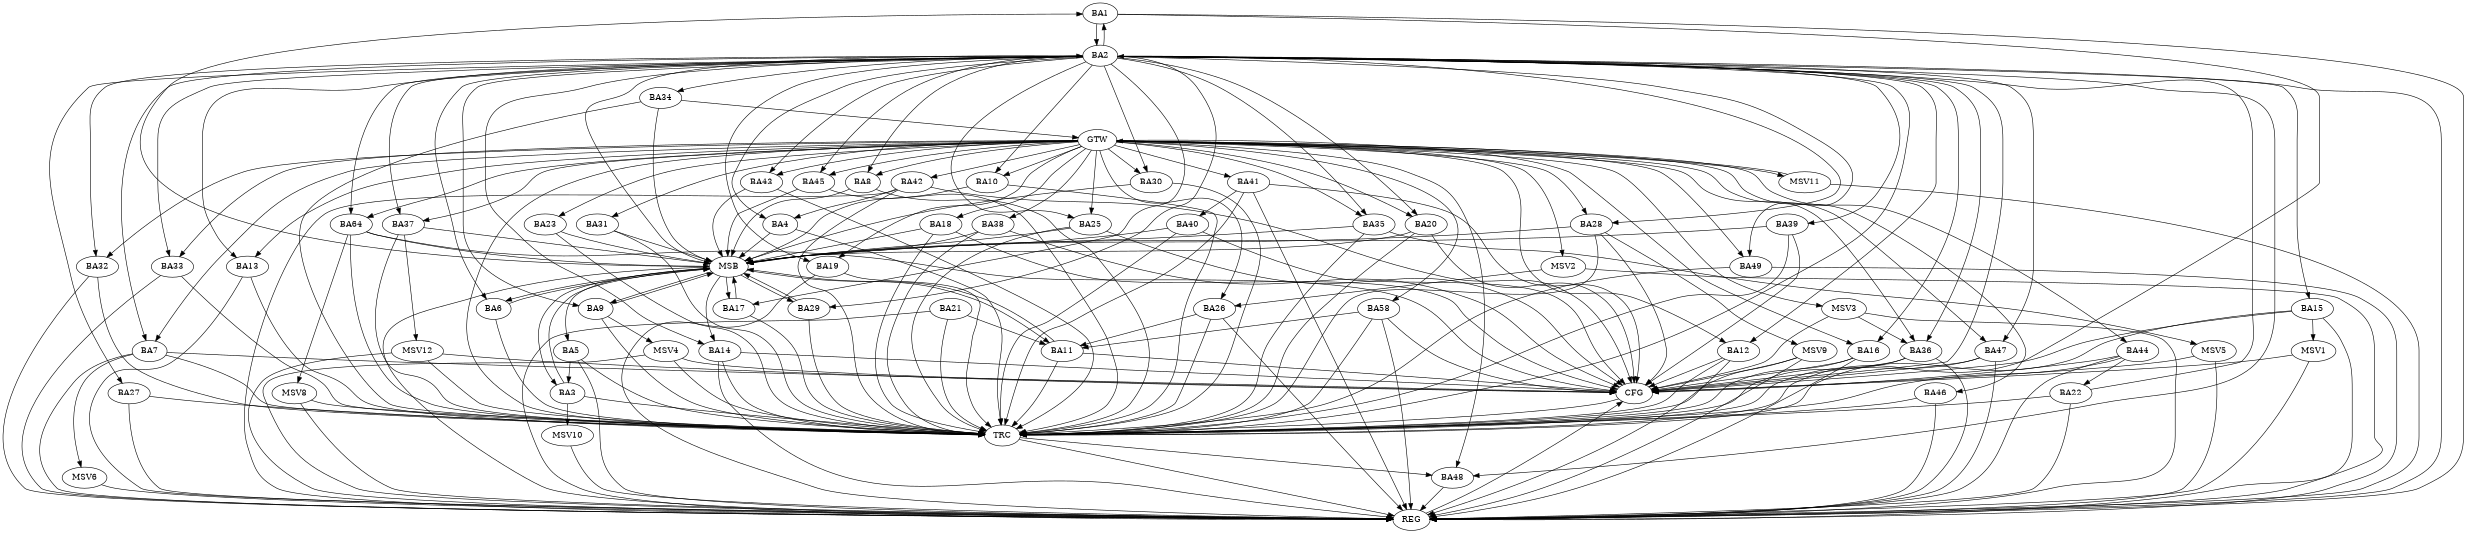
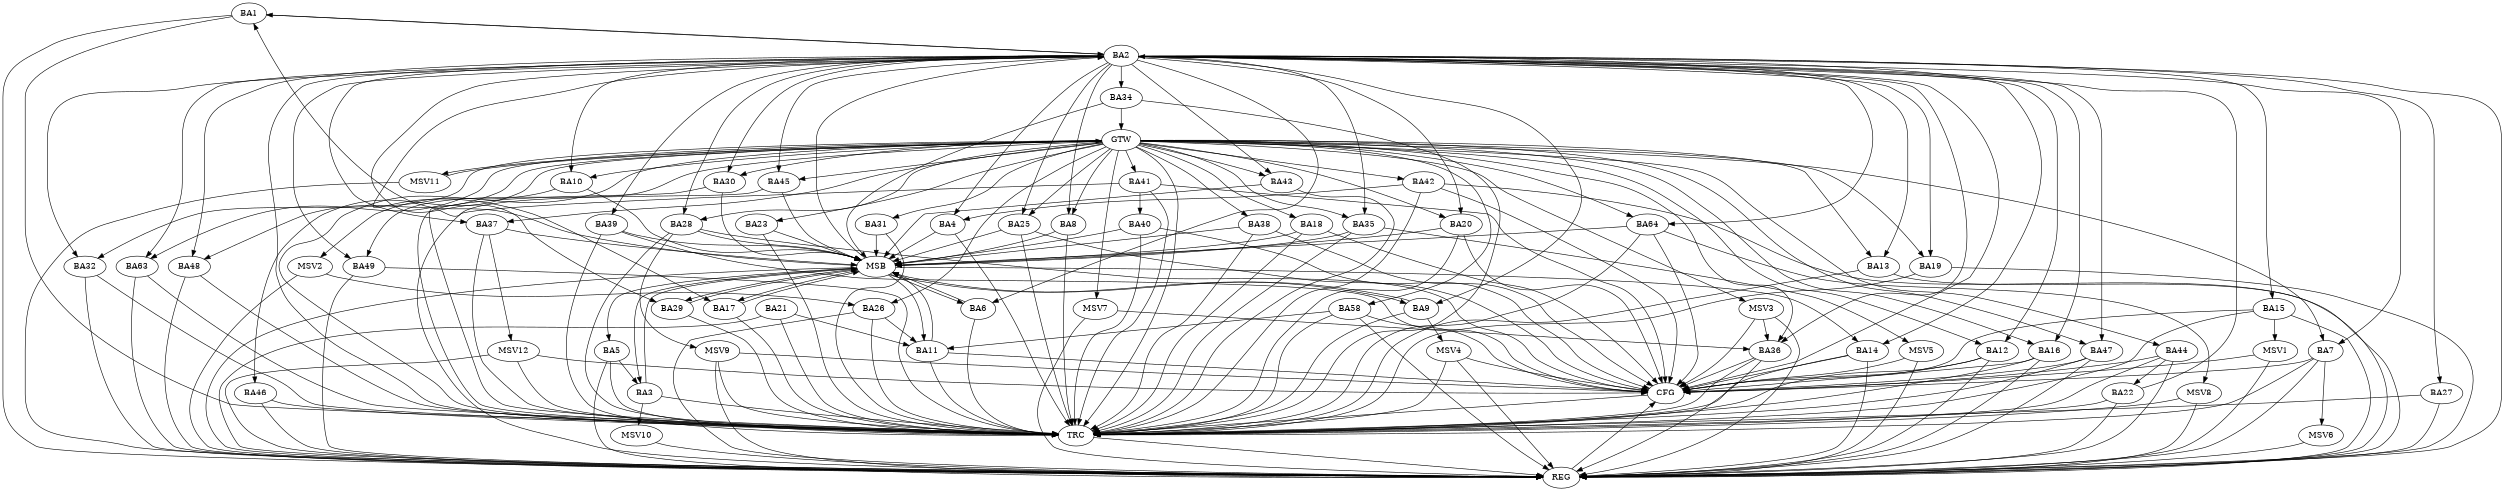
node "BA33": label "BA33" -> "BA63"
node "MSV7": added
edge "TRC" -> "BA48": reversed
